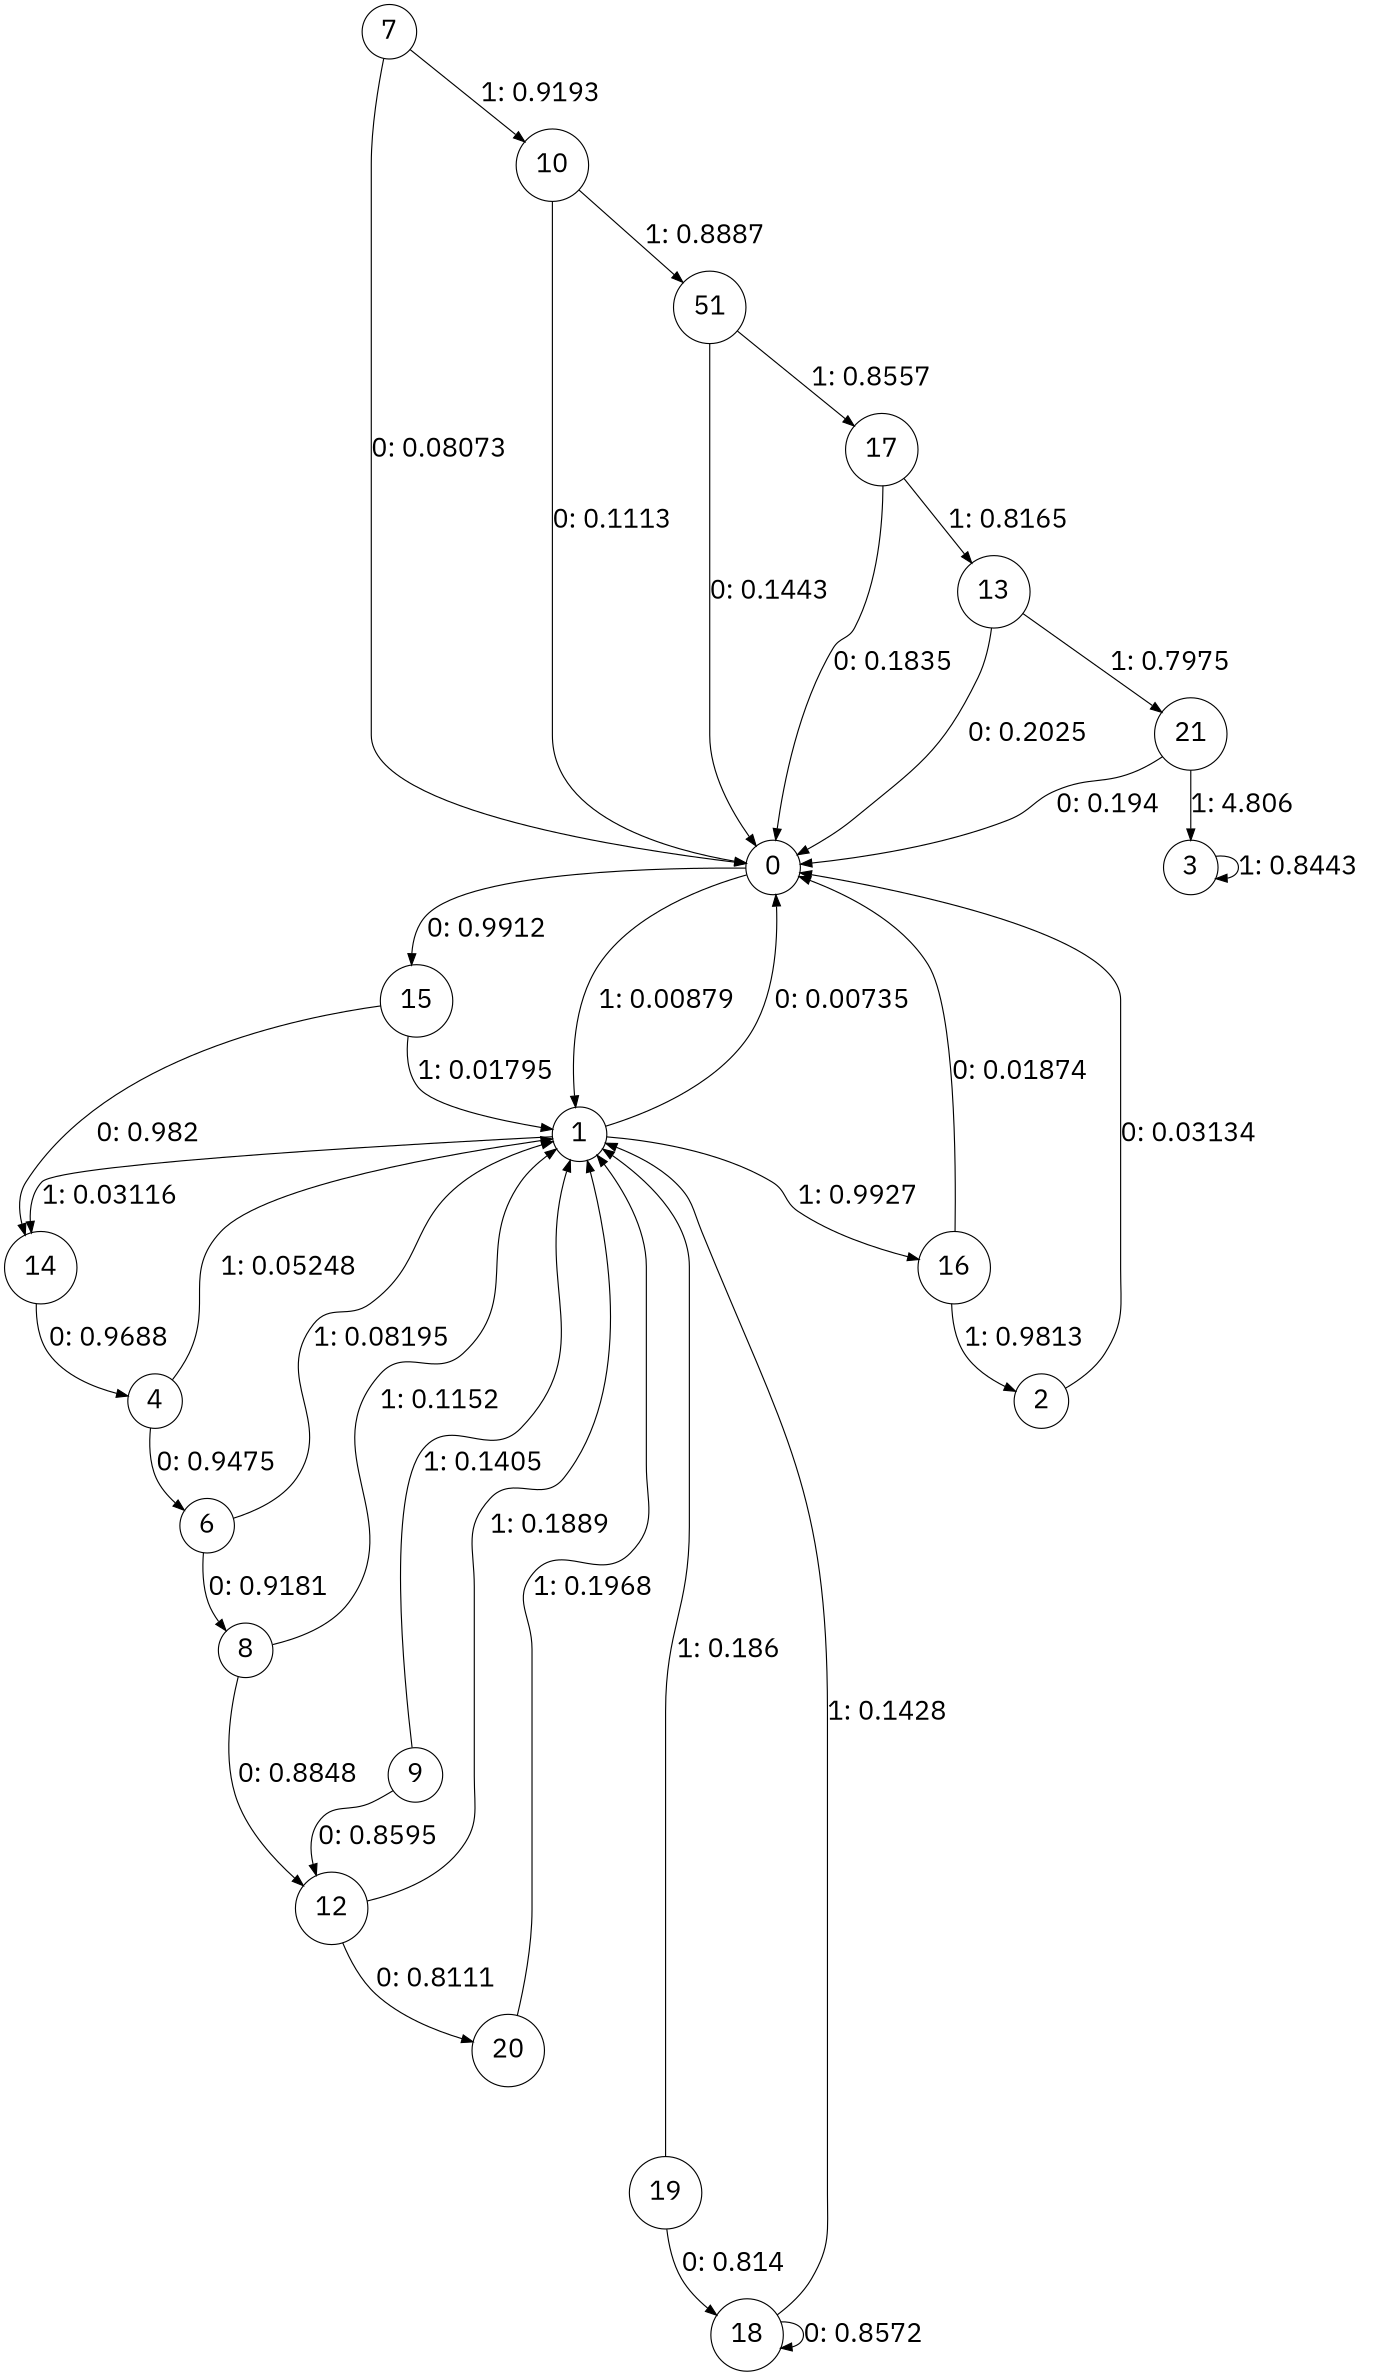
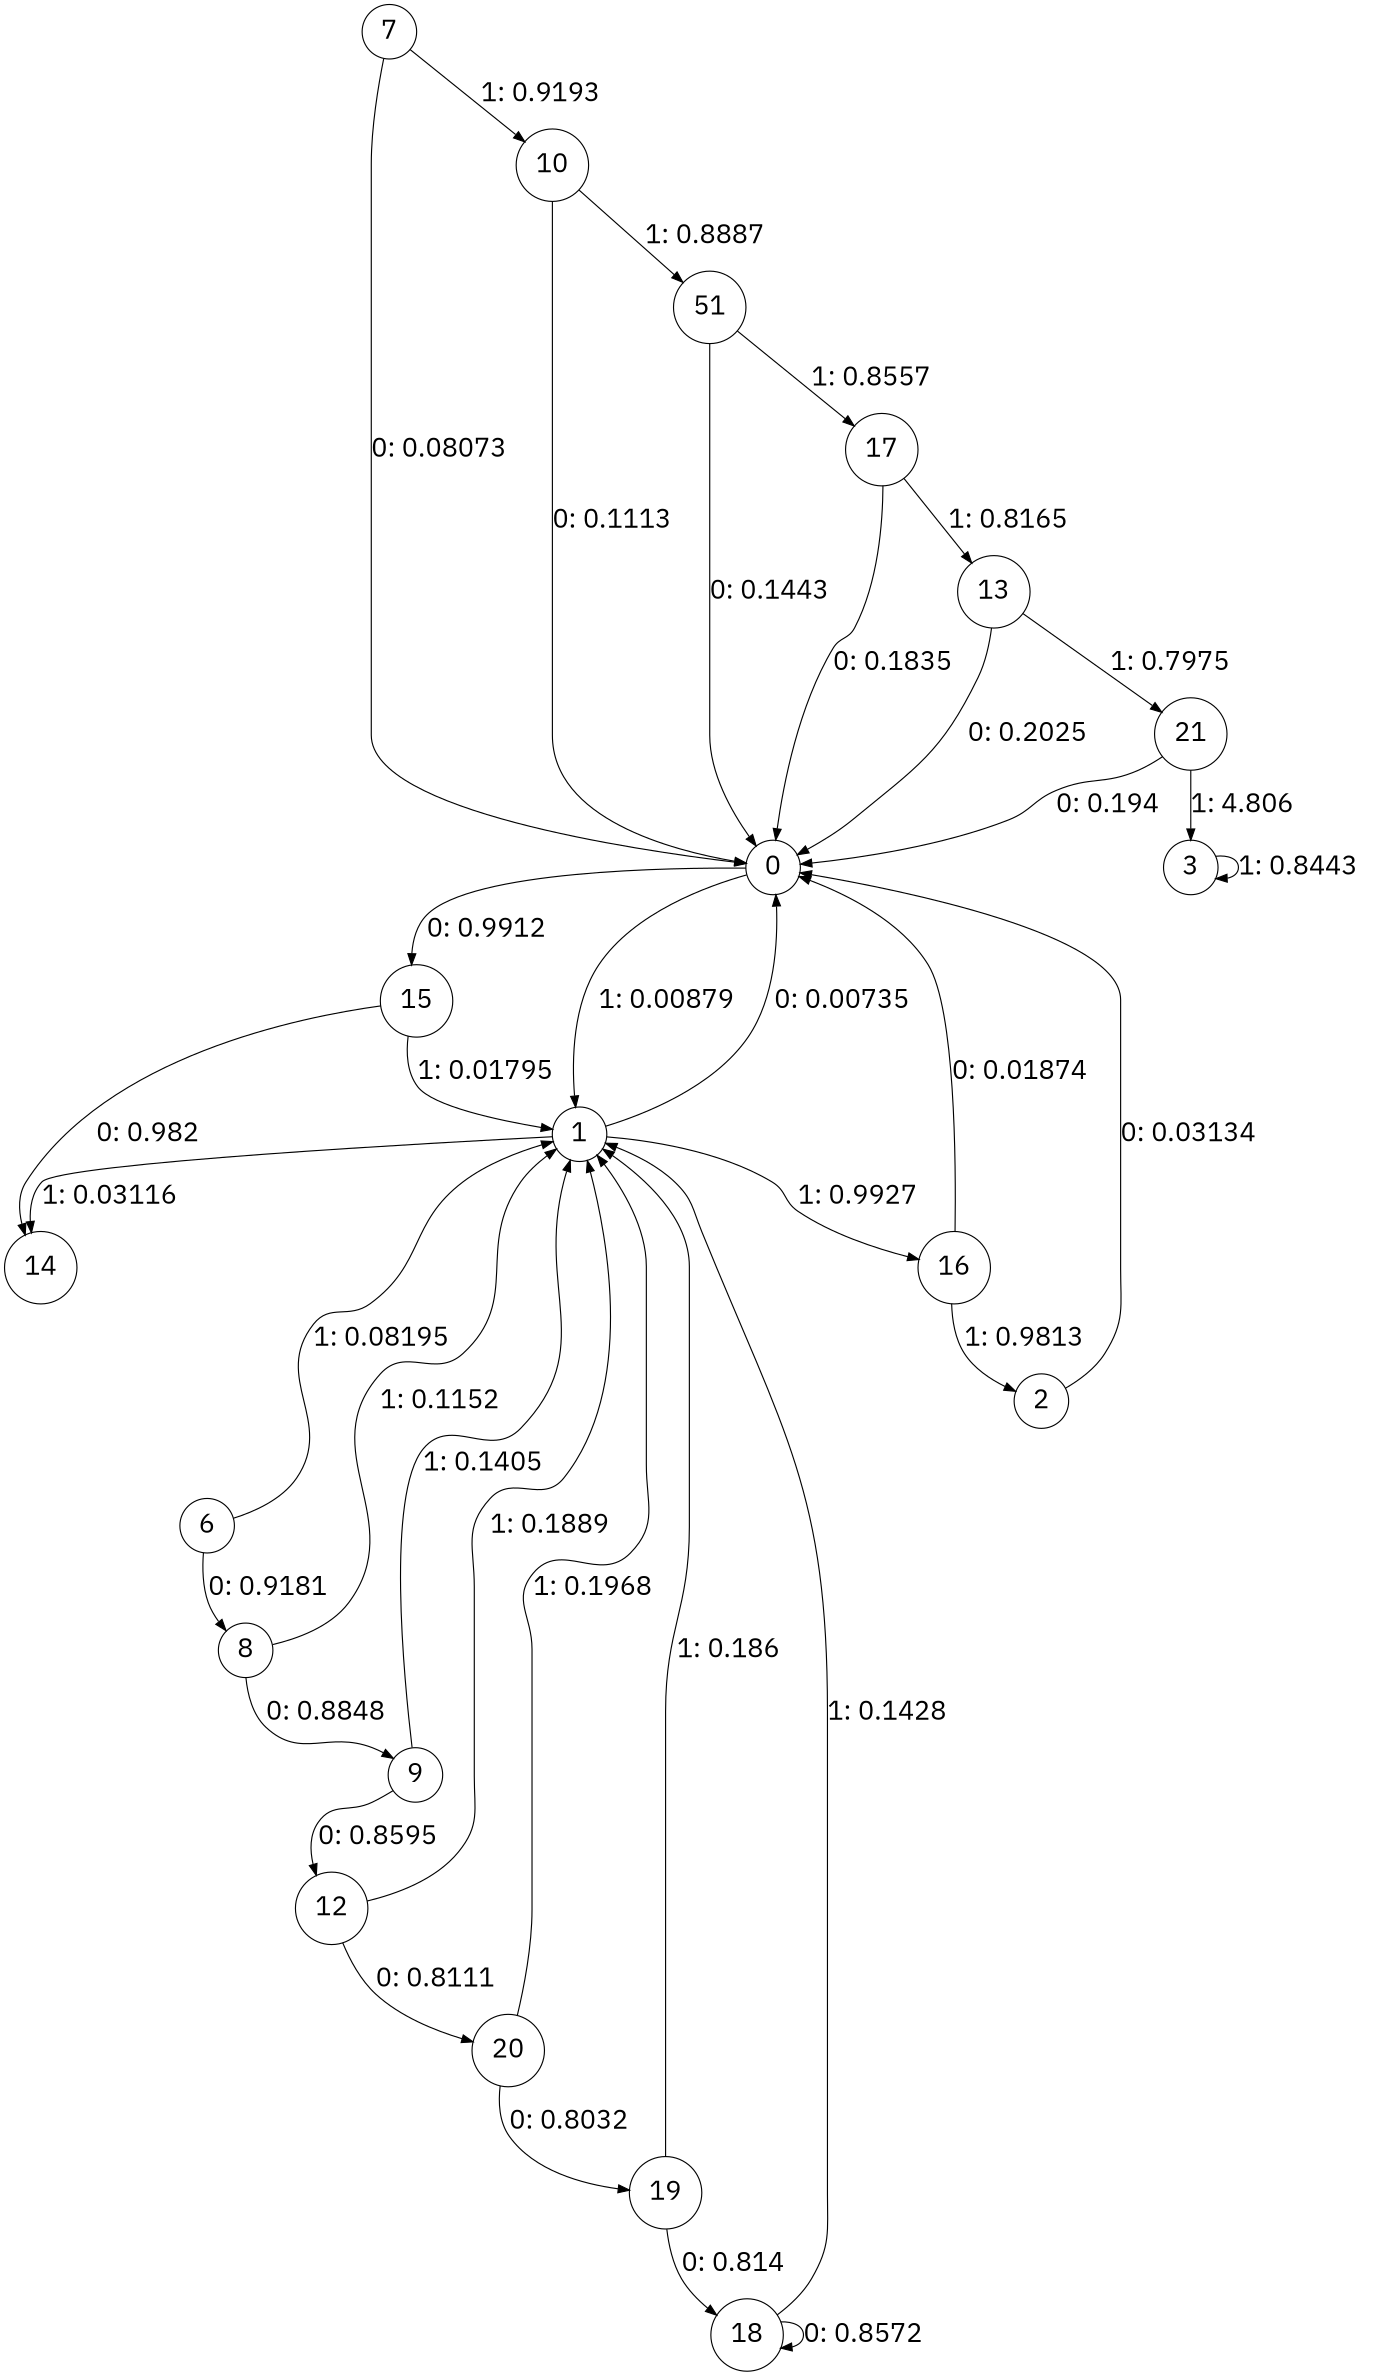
node "4": removed
edge "8" -> "12": now "8" -> "9"
edge "20" -> "19": added, label "0: 0.8032"
